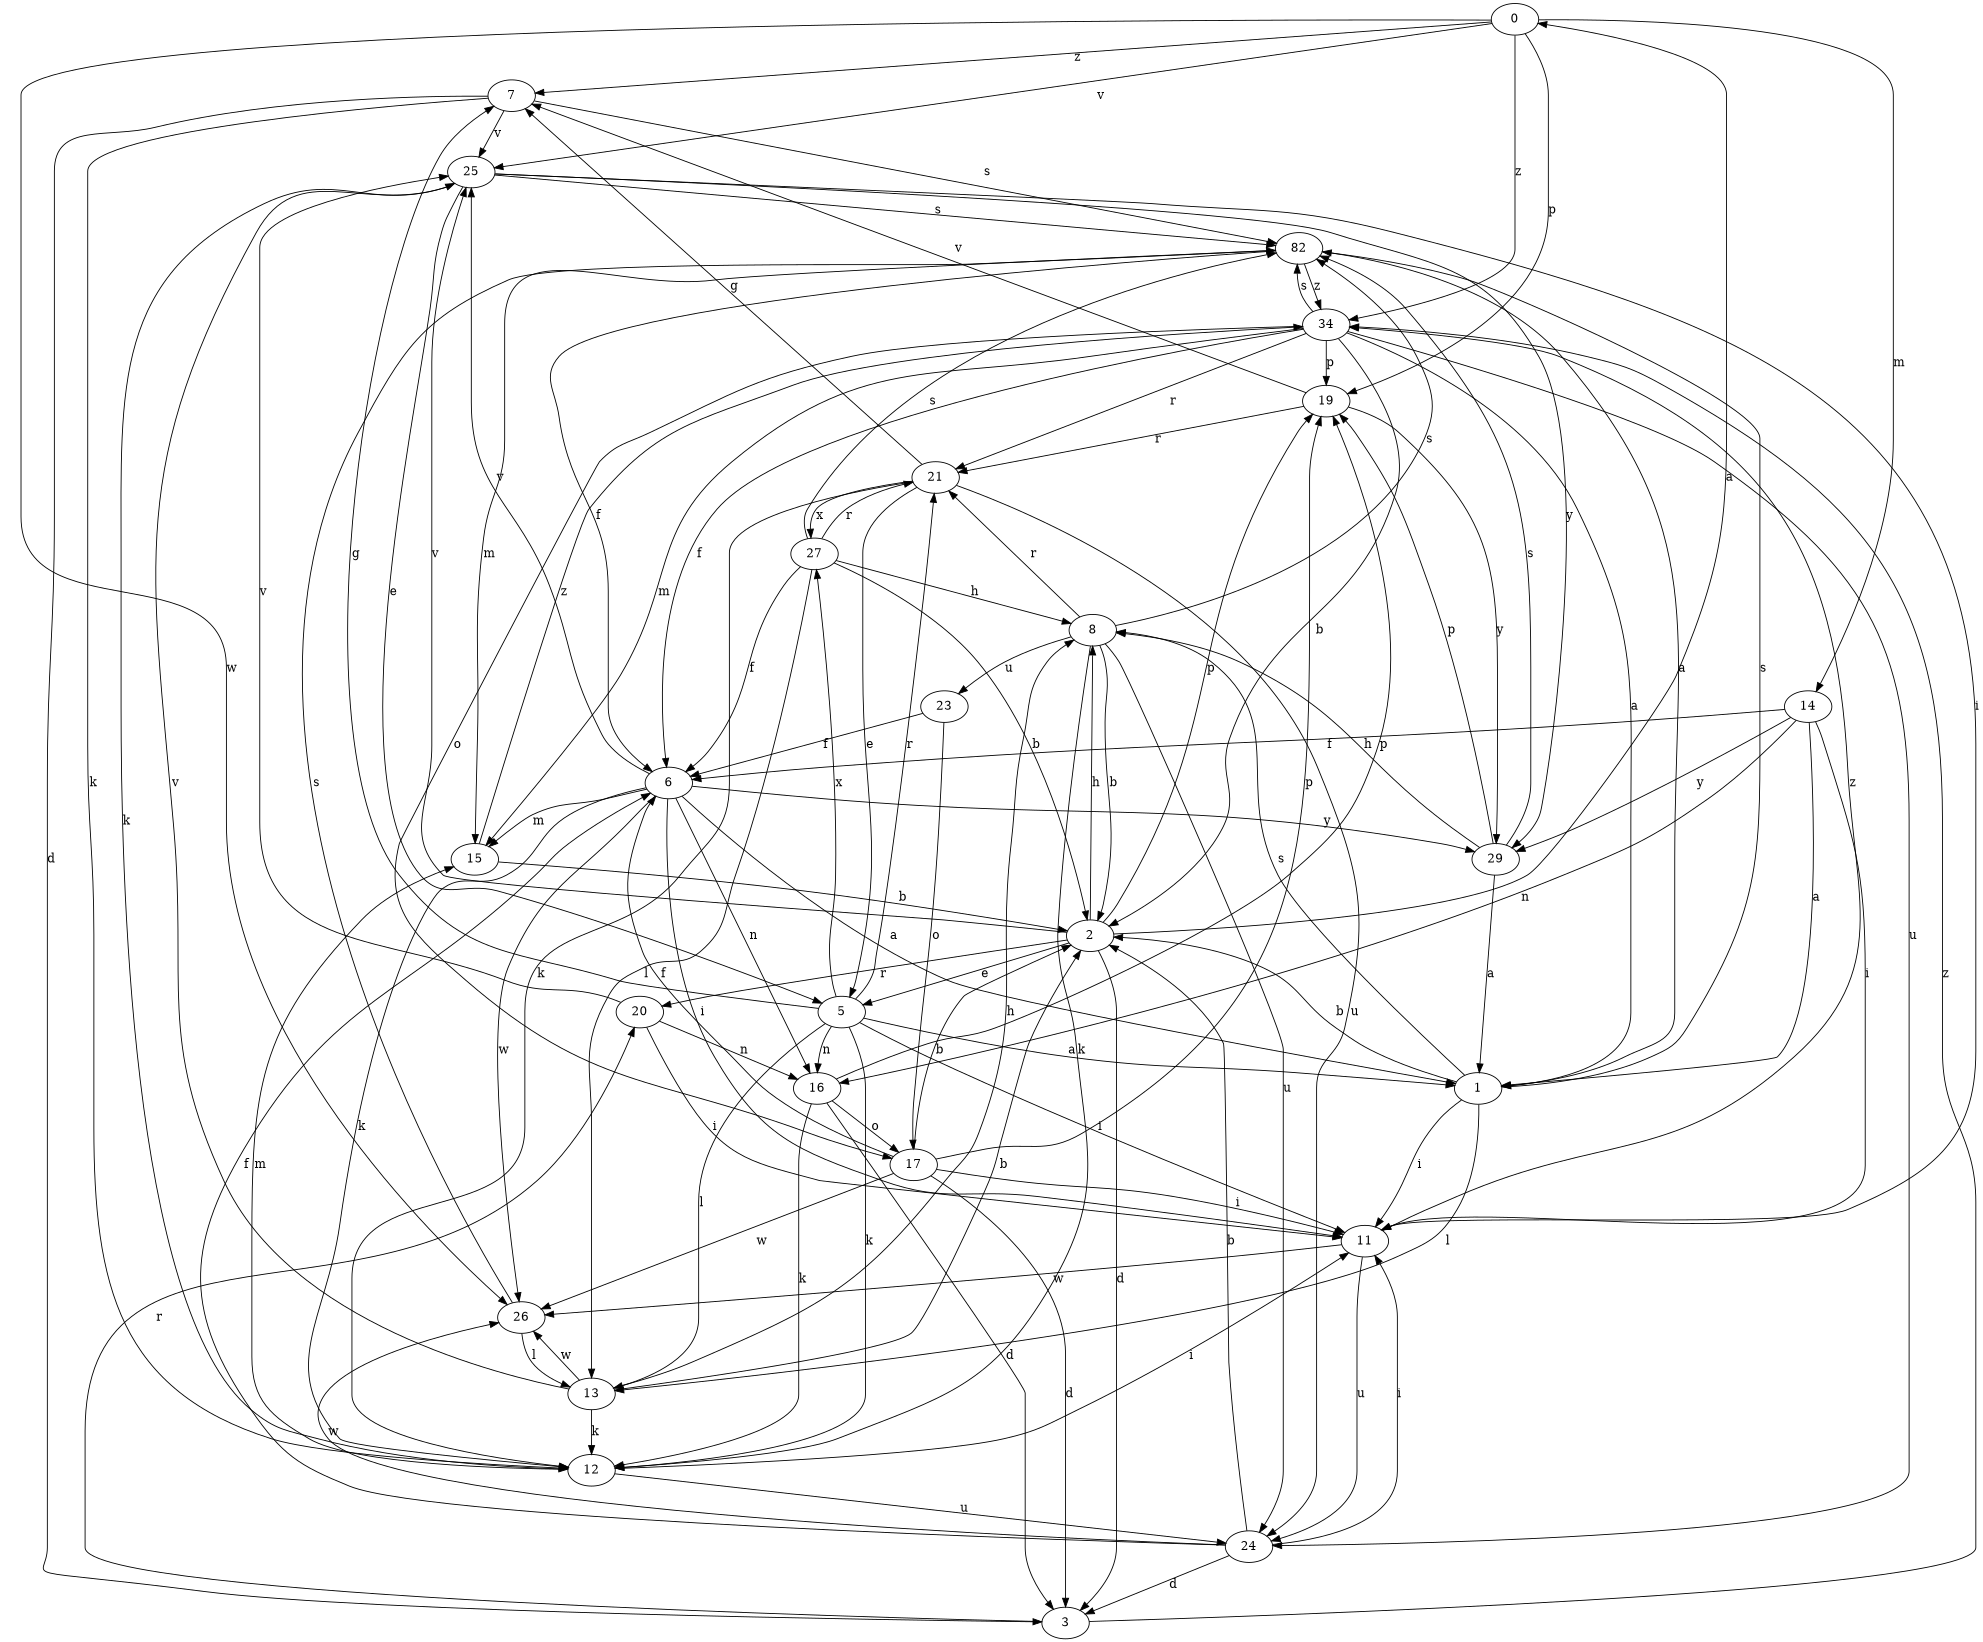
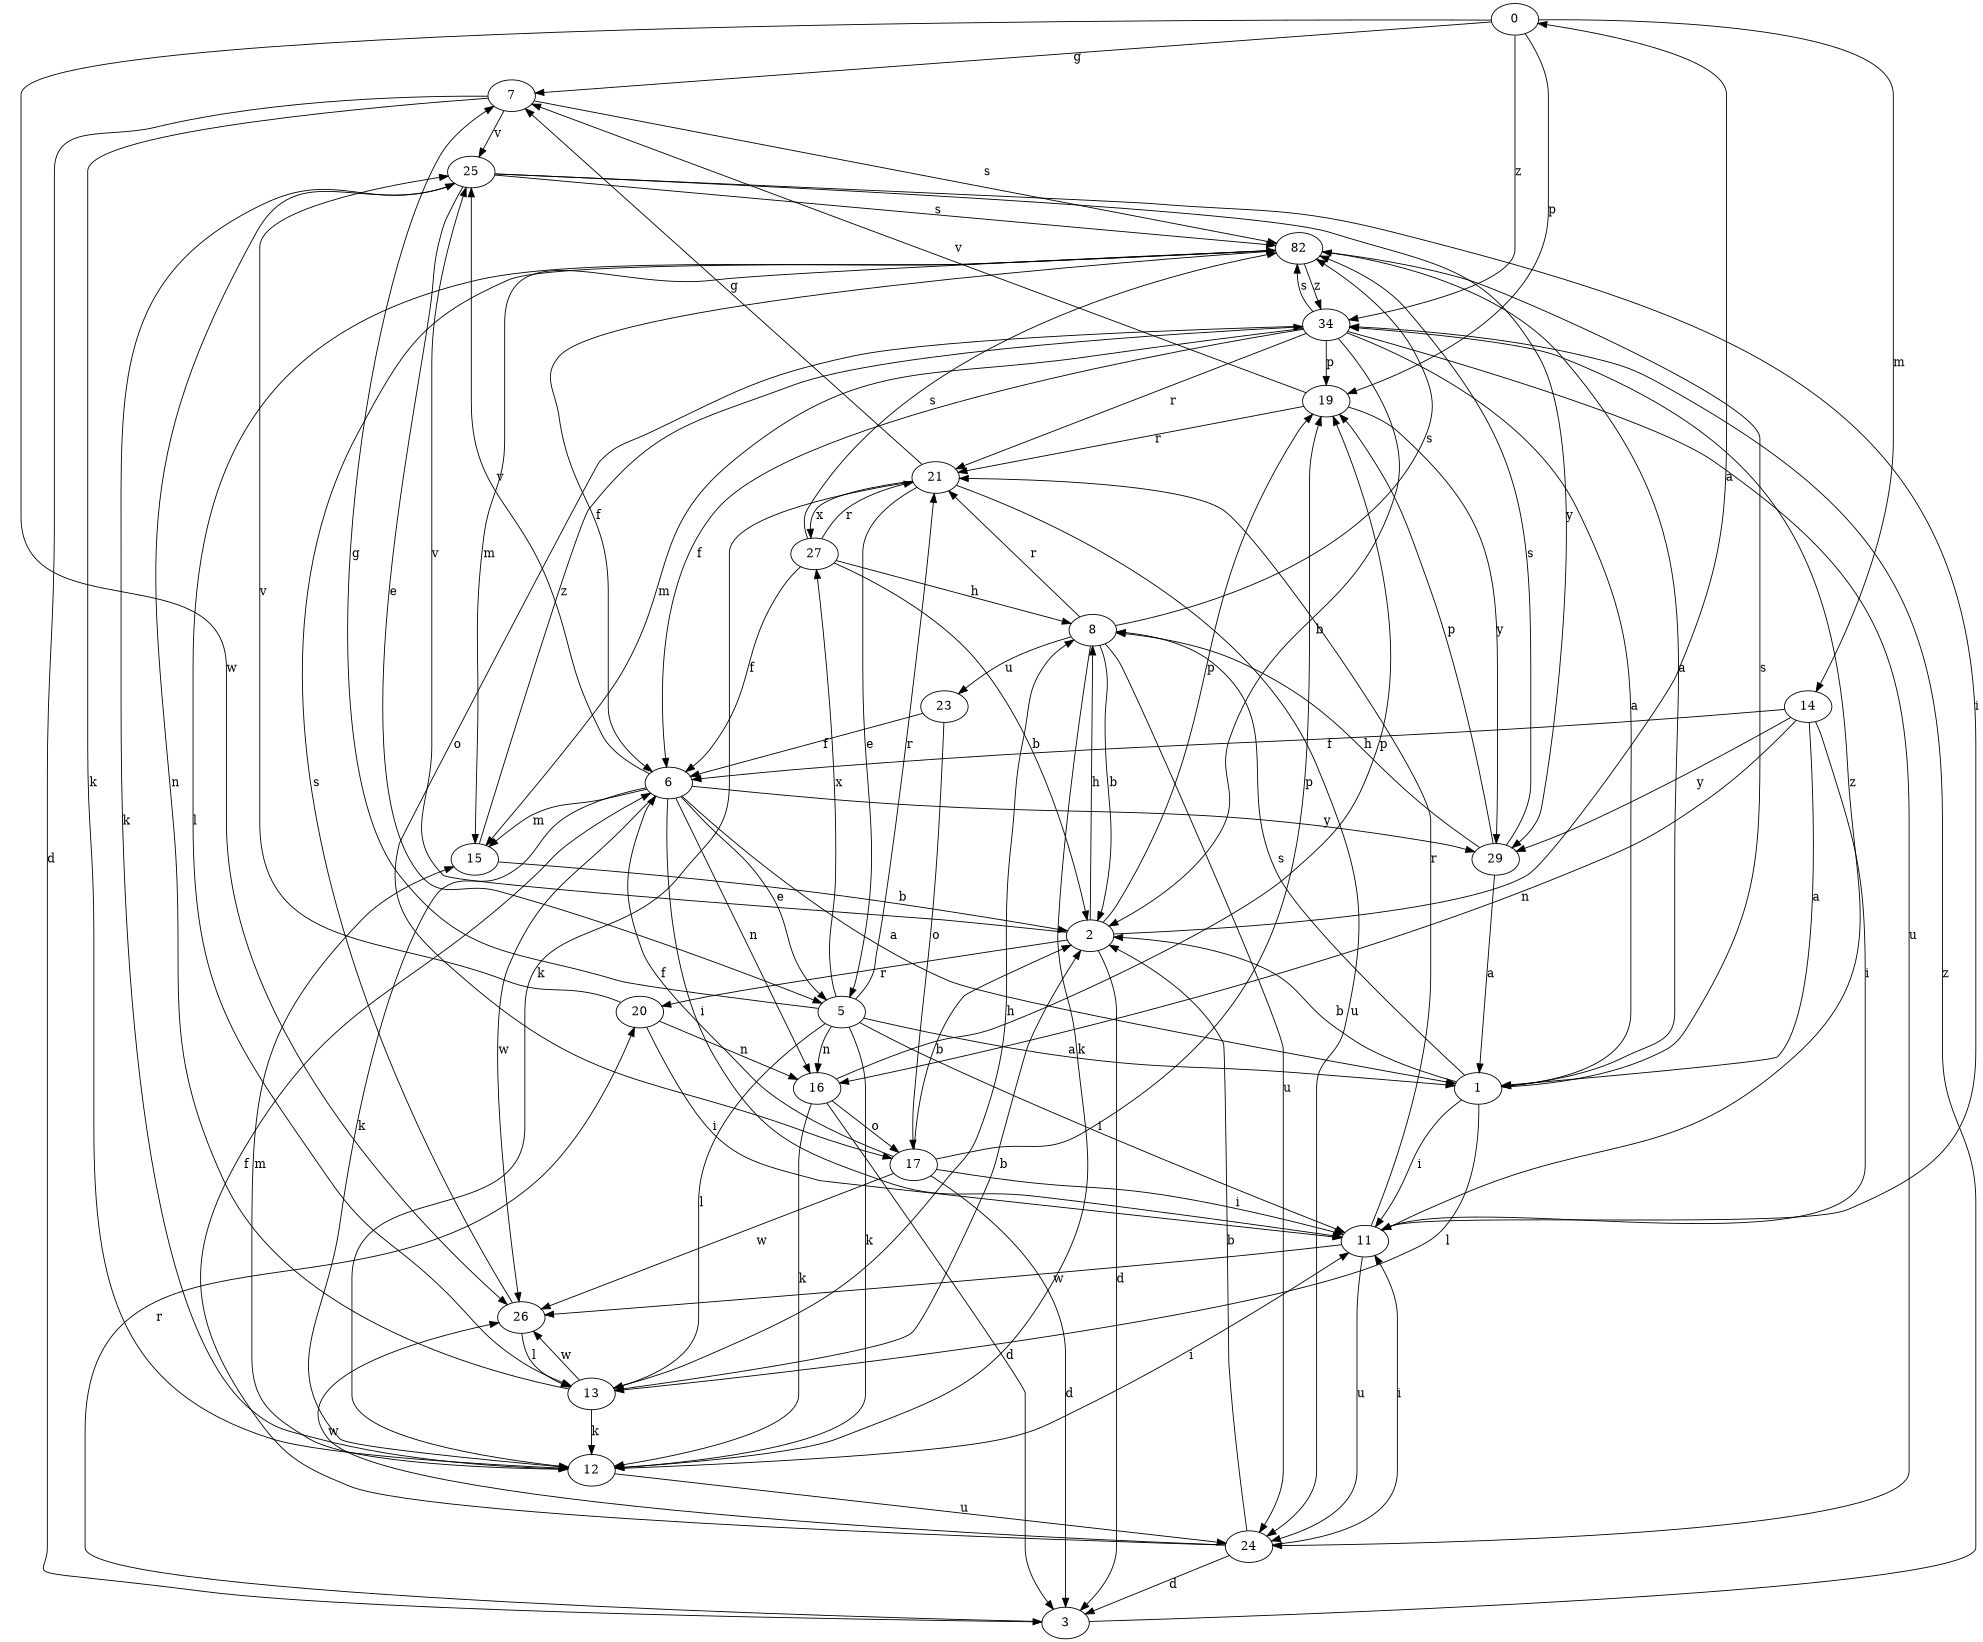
edge "0" -> "7": label "z" -> "g"
edge "0" -> "25": removed, label "v"
edge "11" -> "21": added, label "r"
edge "13" -> "25": label "v" -> "n"
edge "27" -> "13": now "82" -> "13"
edge "2" -> "5": now "6" -> "5"
